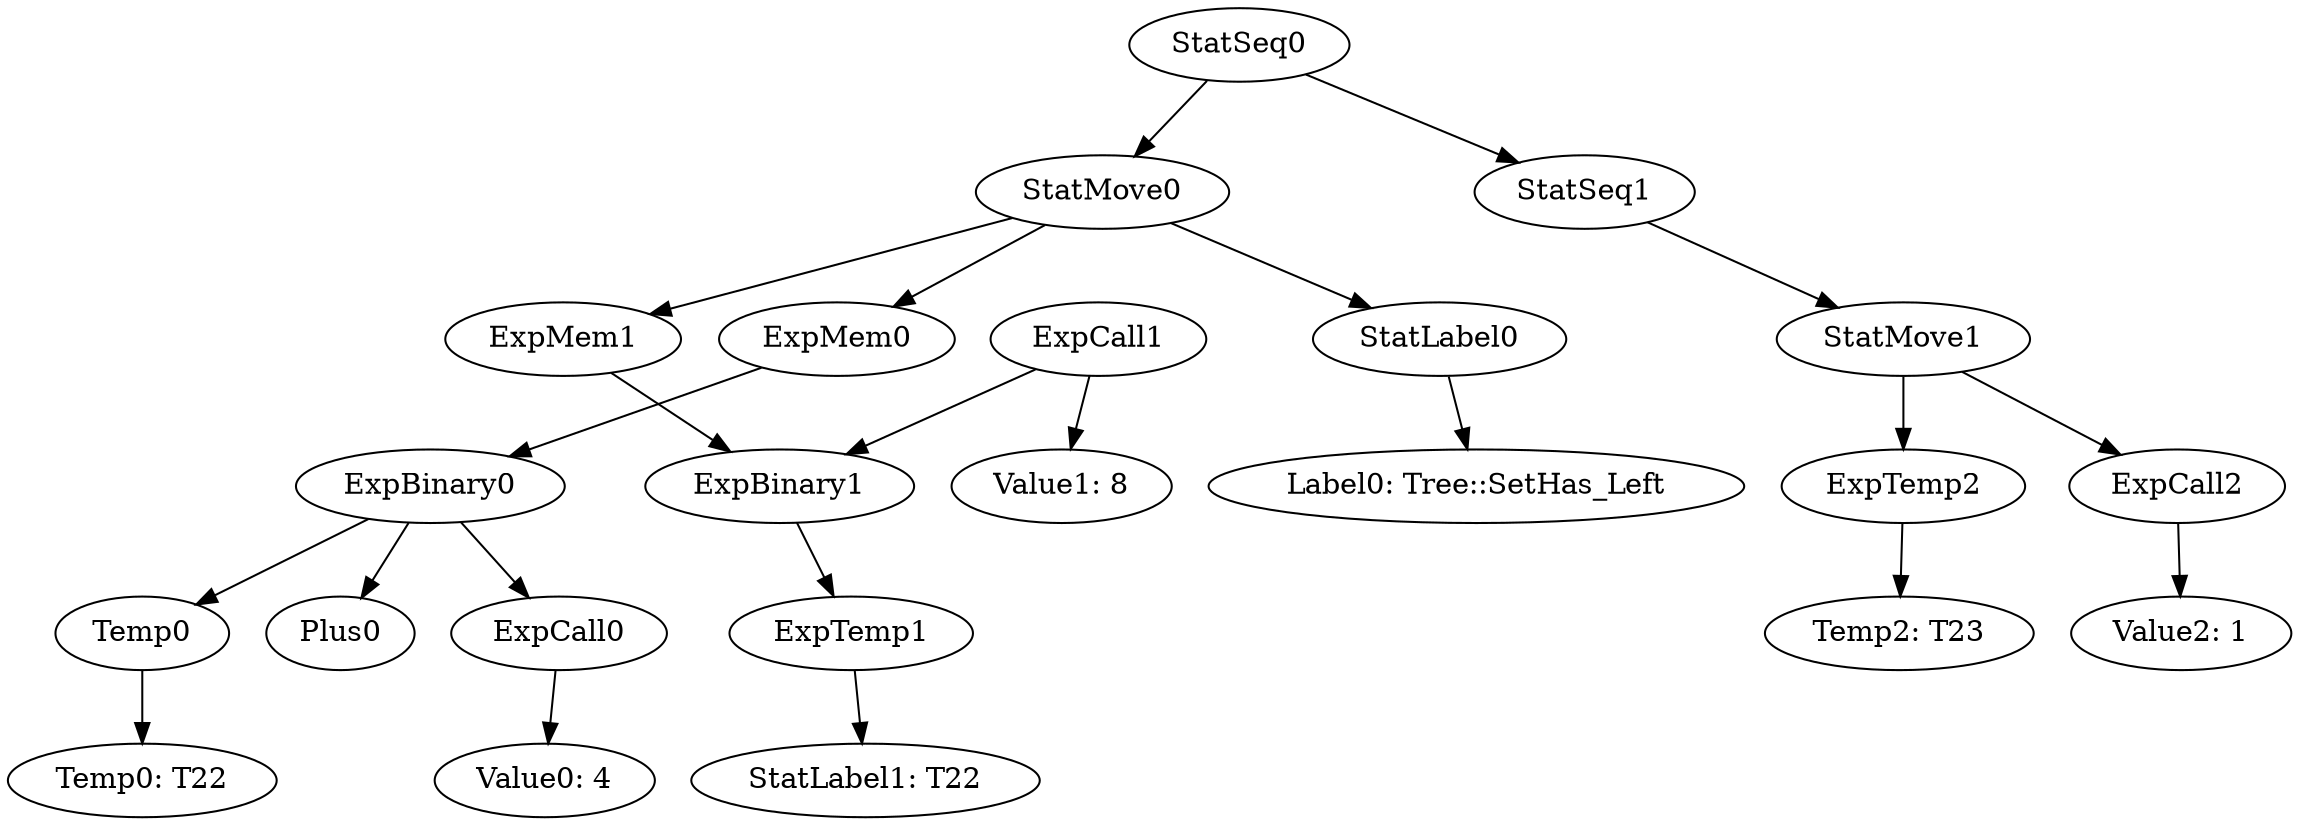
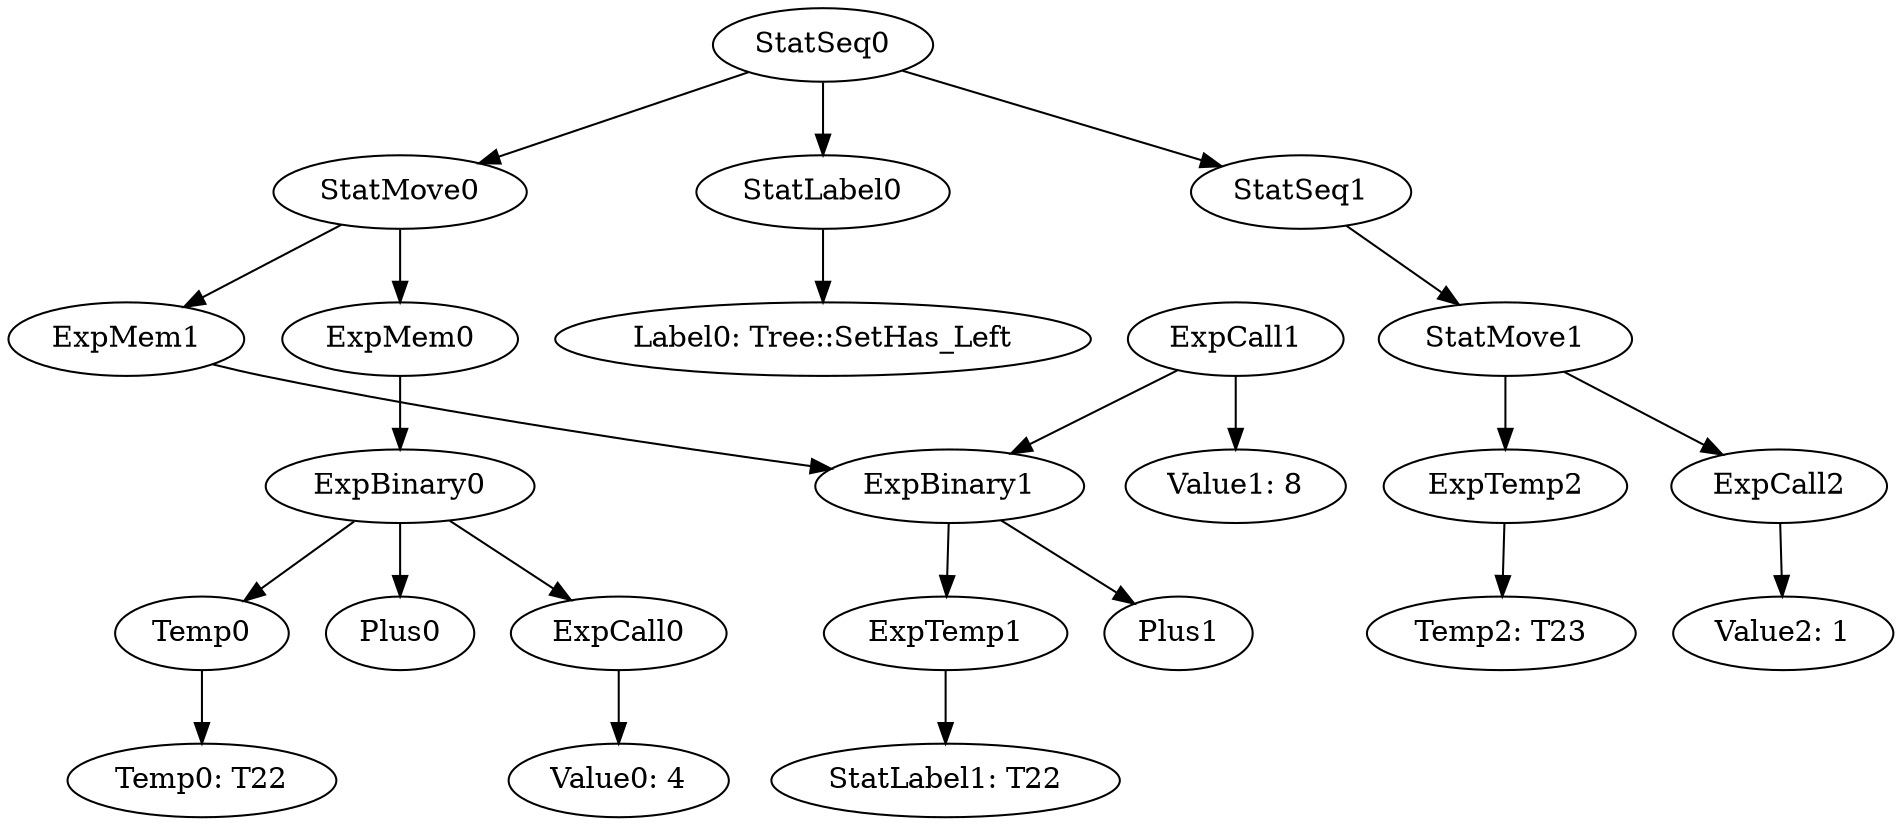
edge "StatMove0" -> "StatLabel0": now "StatSeq0" -> "StatLabel0"
node "Plus1": added
